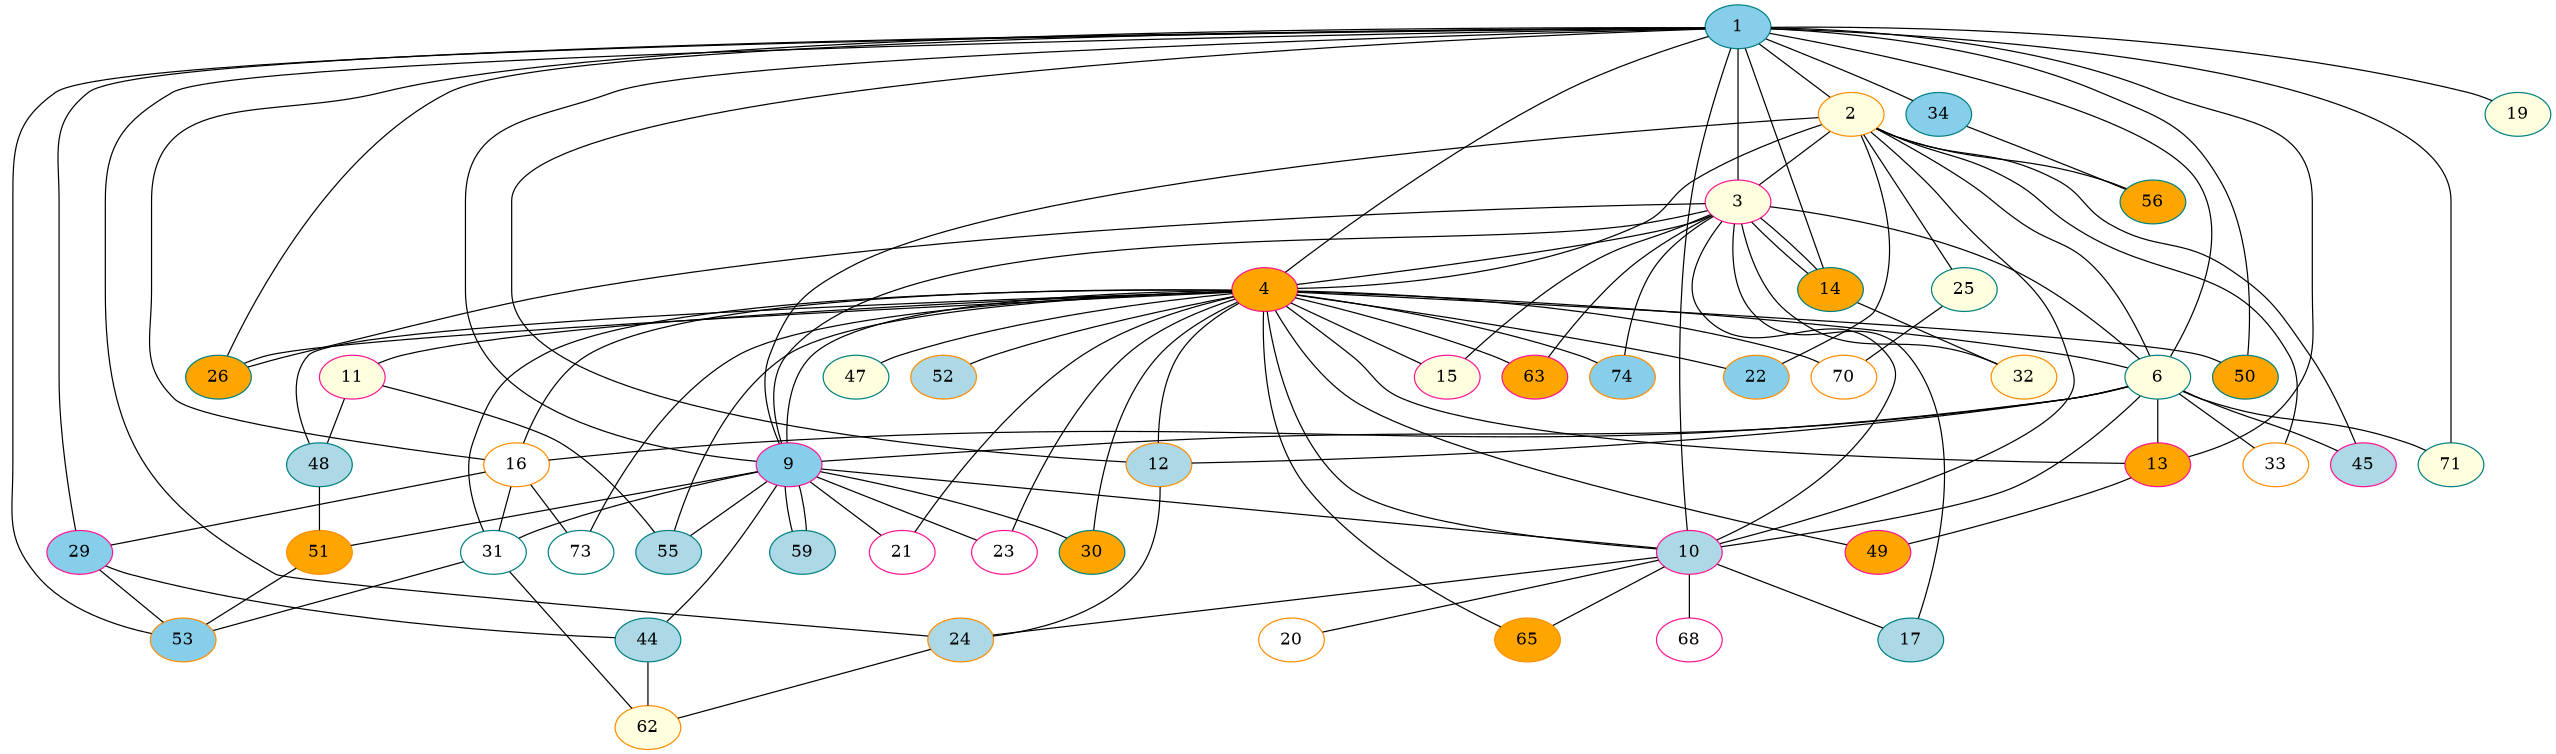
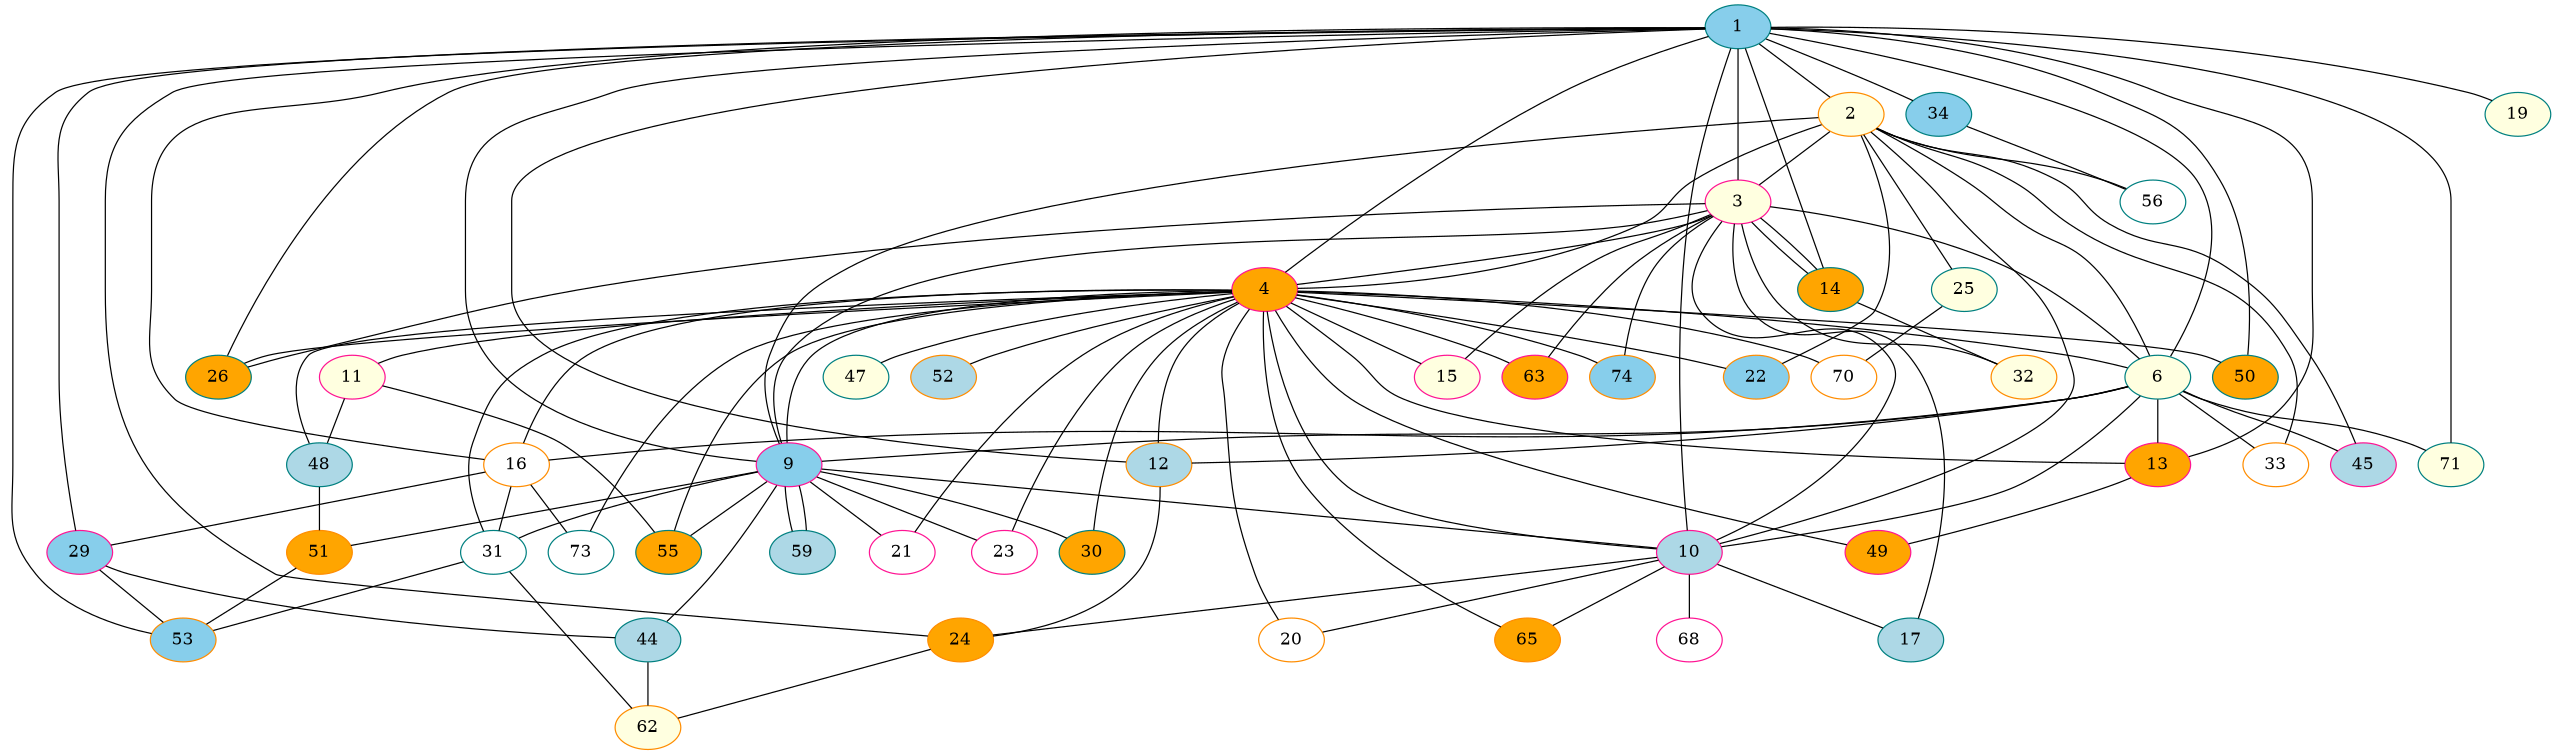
node "56": fillcolor orange -> white
edge "4" -- "20": added
node "55": fillcolor lightblue -> orange
node "24": fillcolor lightblue -> orange
